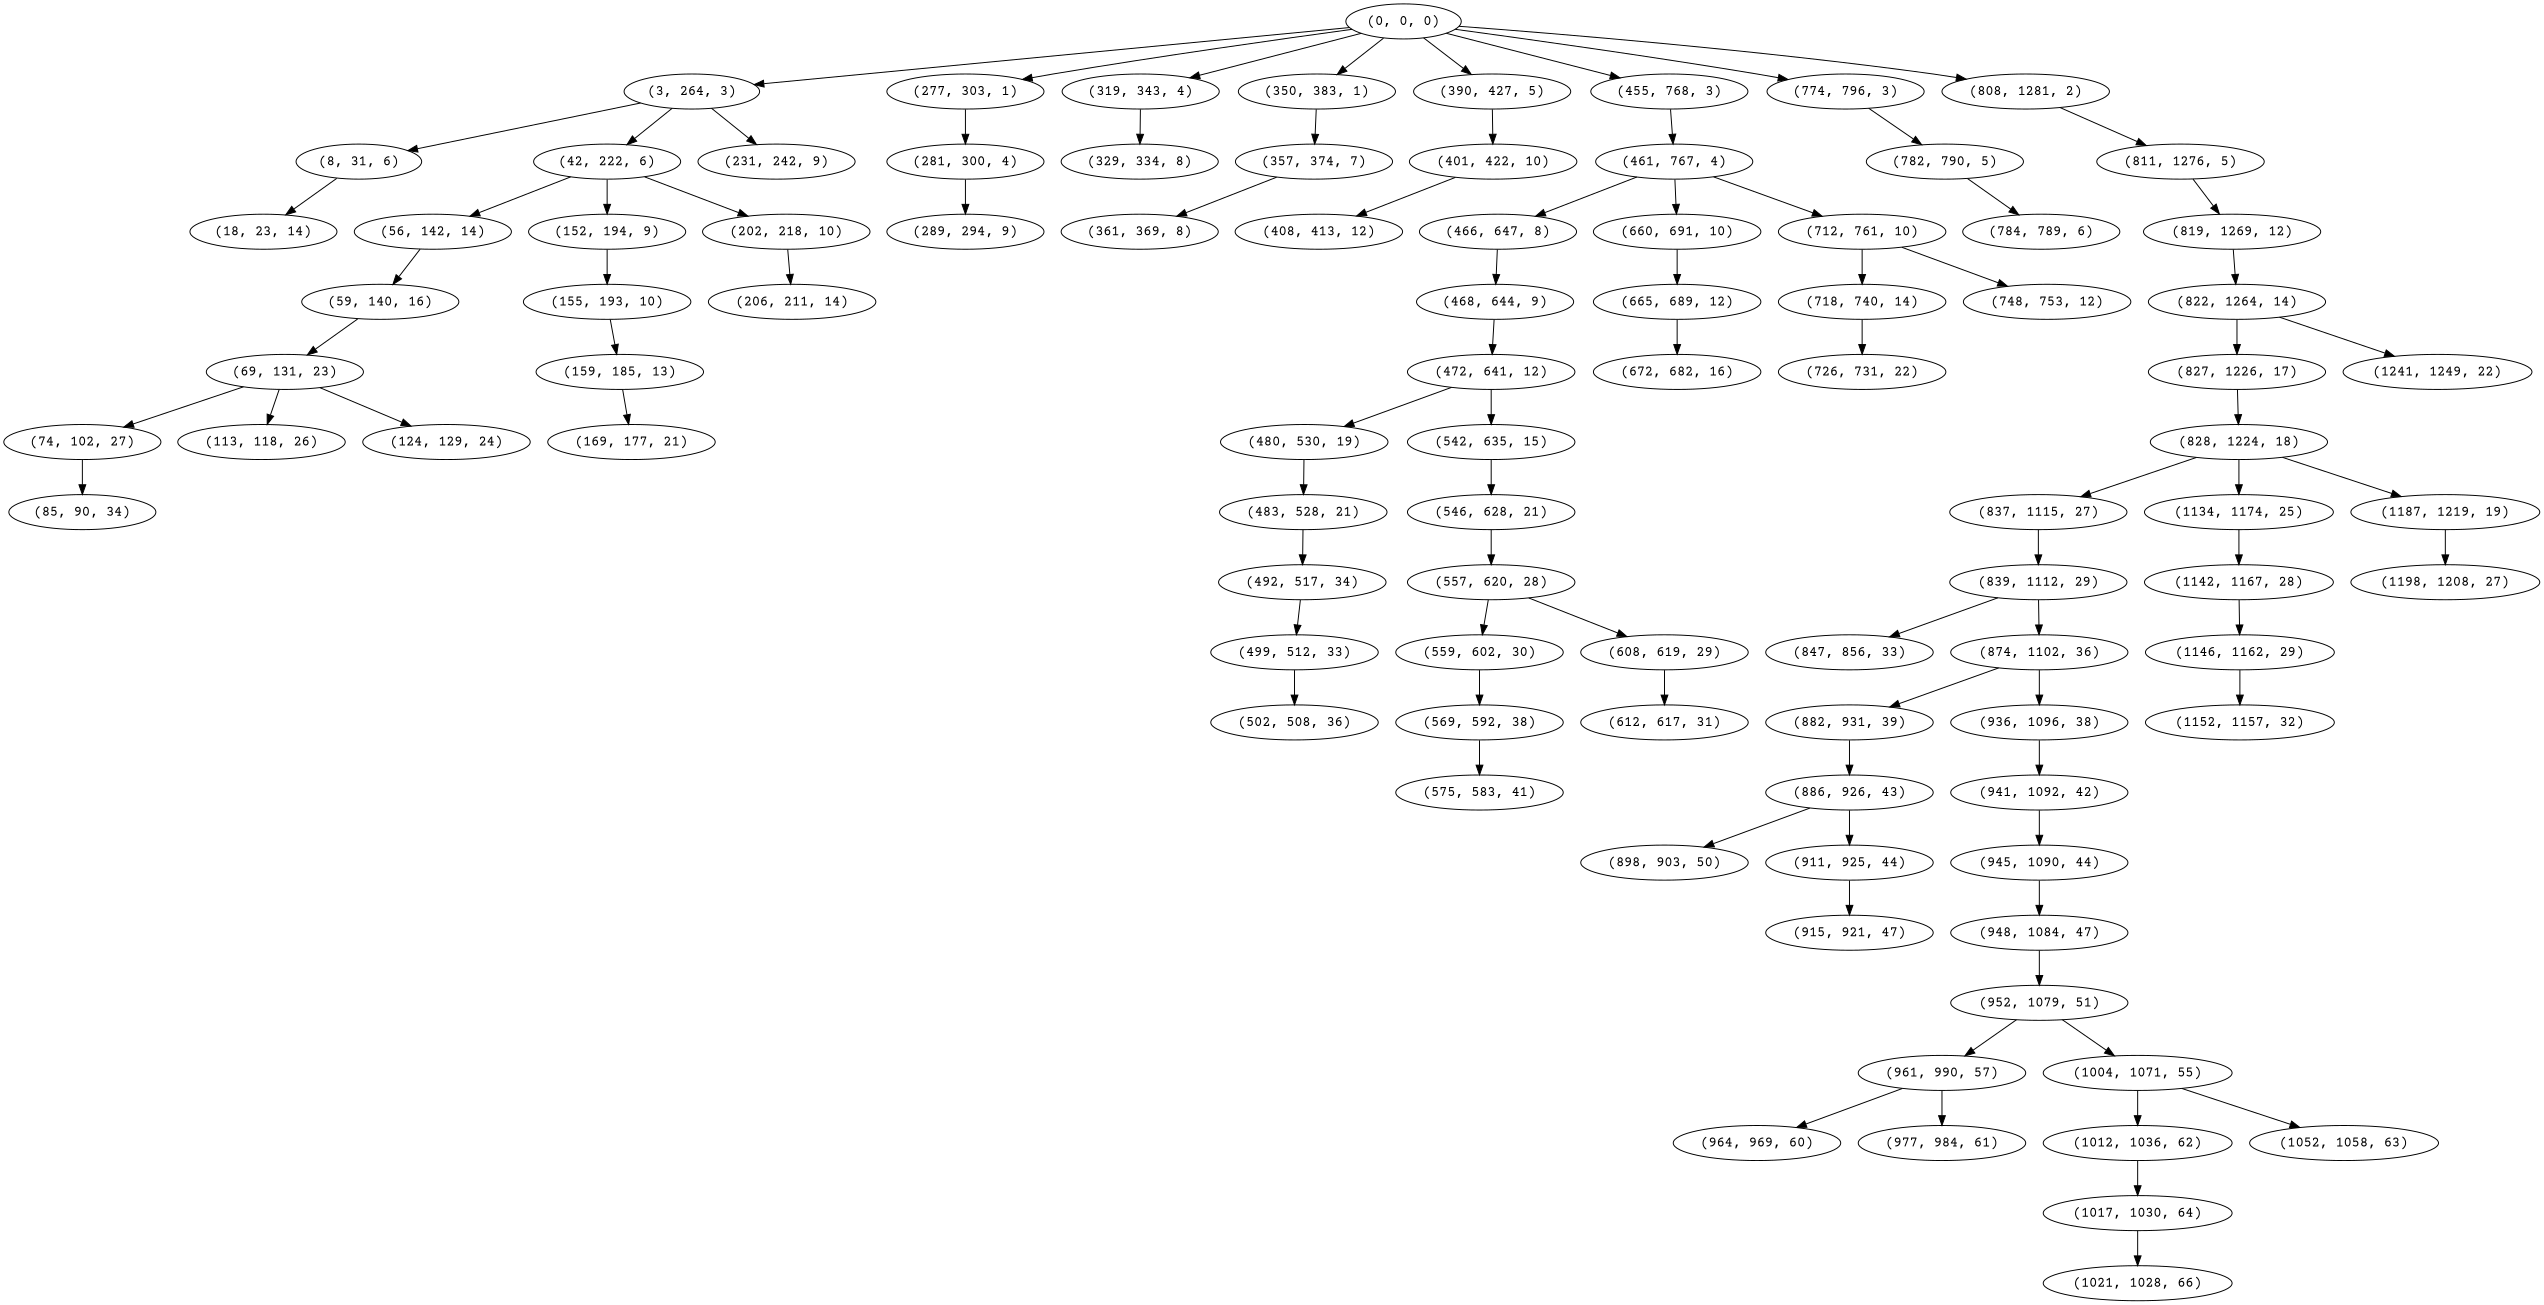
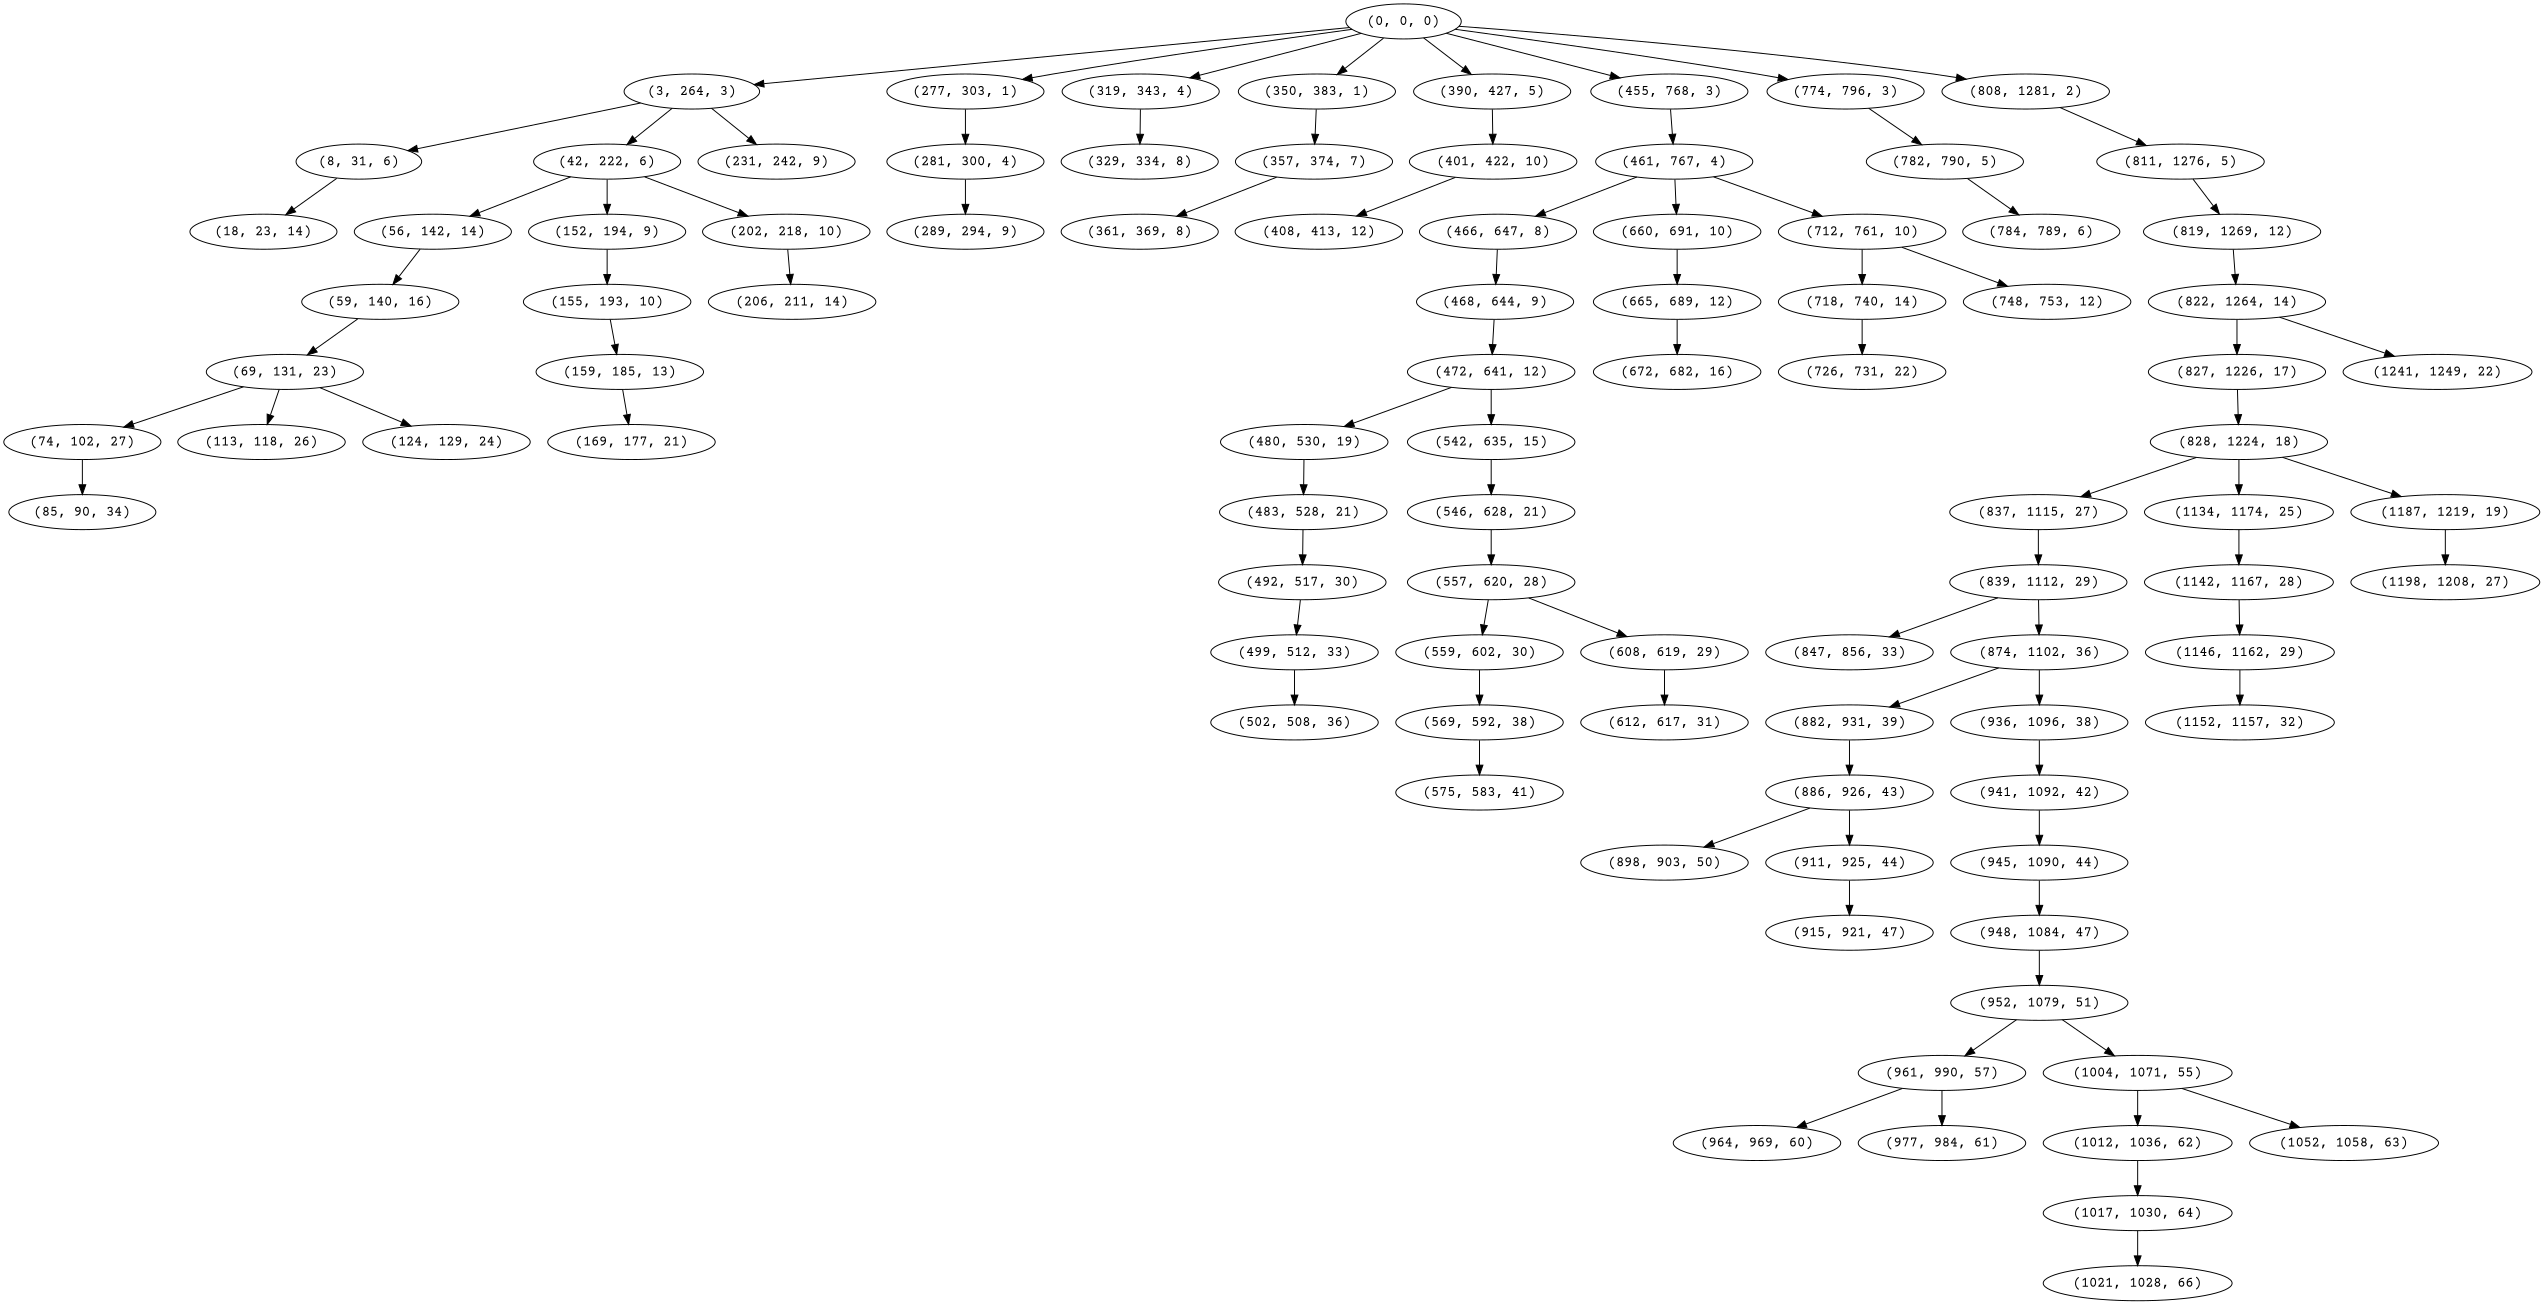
node "(492, 517, 34)": label "(492, 517, 34)" -> "(492, 517, 30)"
